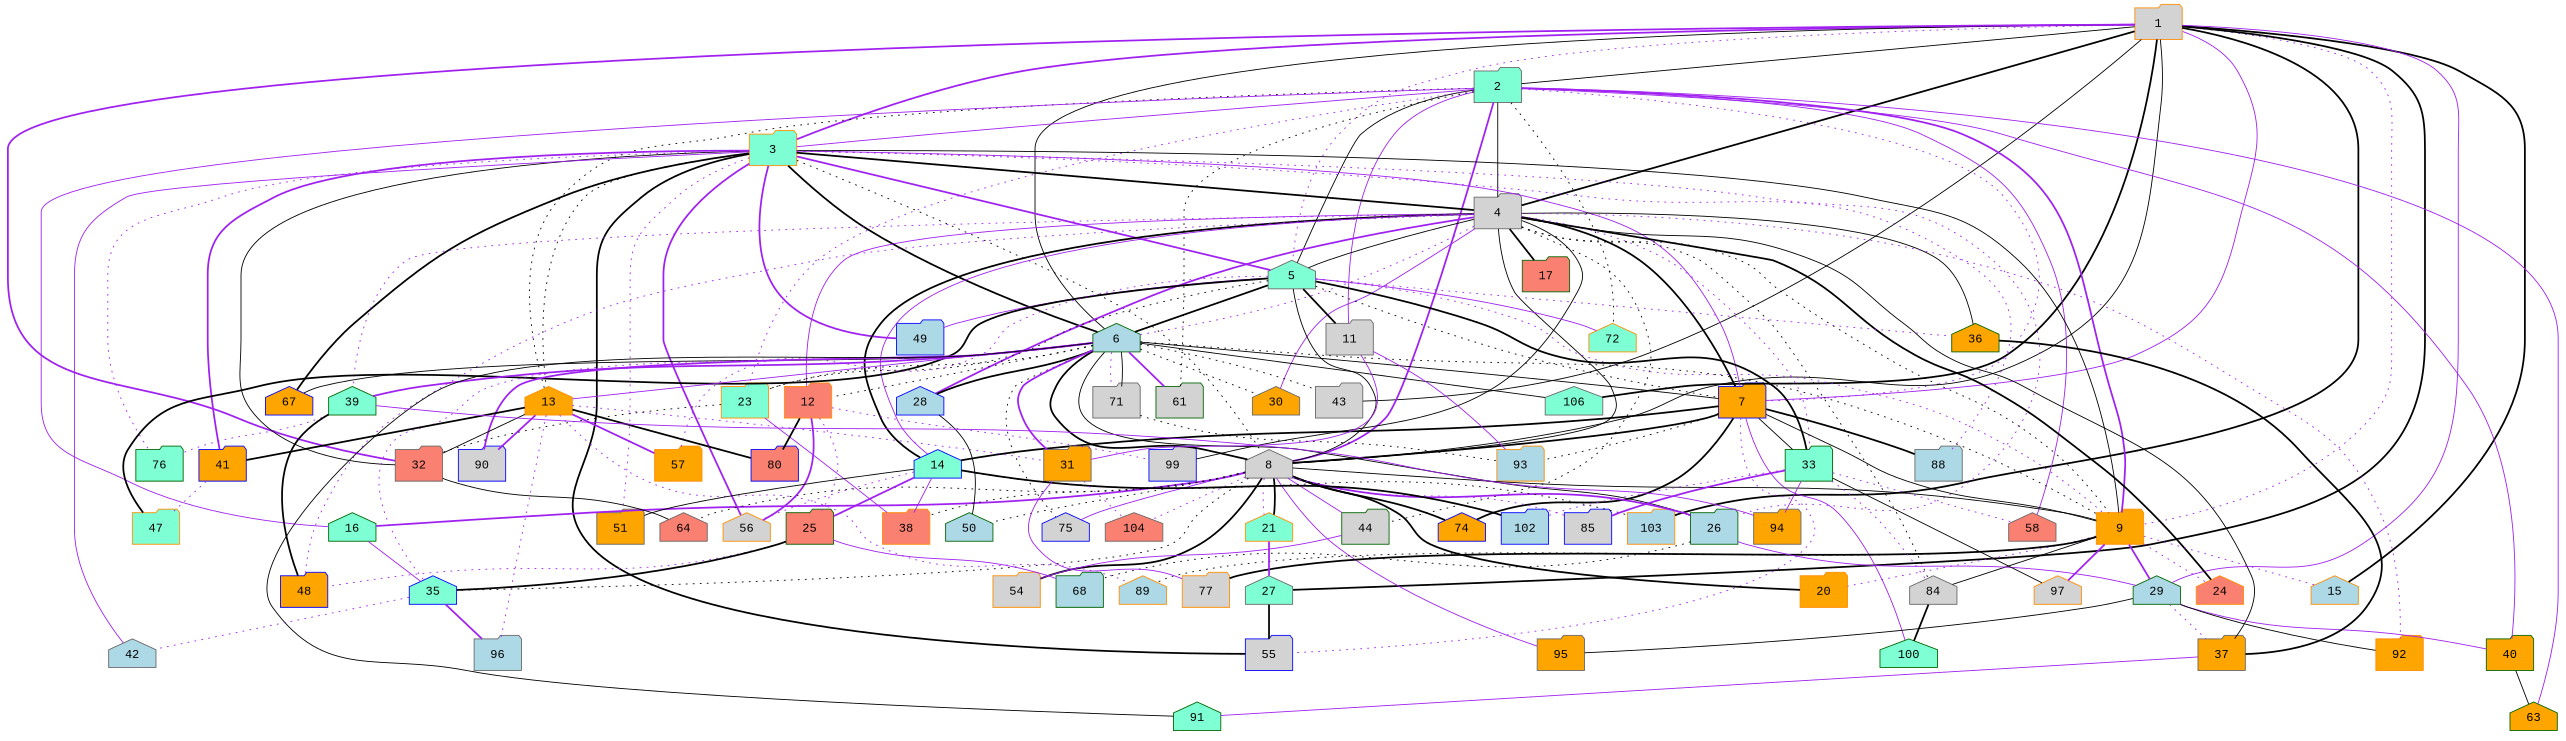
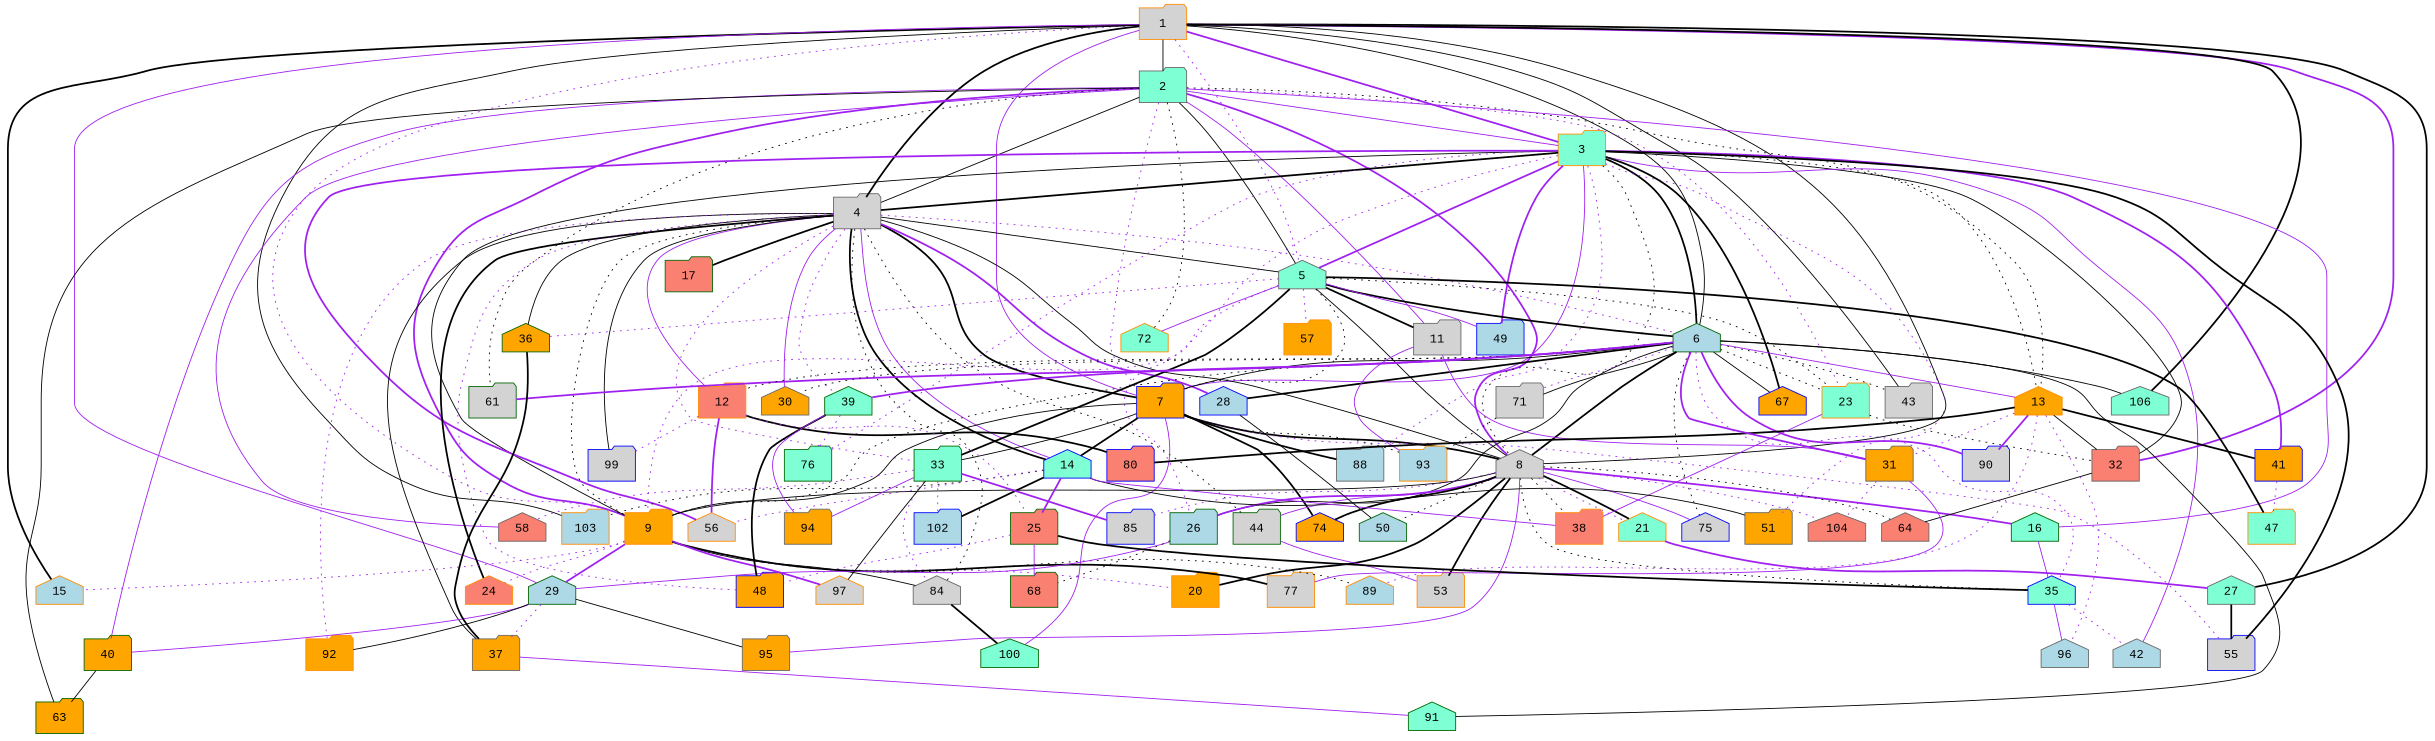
edge "2" -- "63": color purple -> black
edge "1" -- "103": style bold -> solid
edge "13" -- "57": removed
node "54": label "54" -> "53"
node "68": fillcolor lightblue -> salmon
edge "35" -- "96": style bold -> solid
node "96": shape folder -> house
node "63": shape house -> folder
